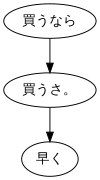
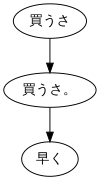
node "買うなら": label "買うなら" -> "買うさ"
